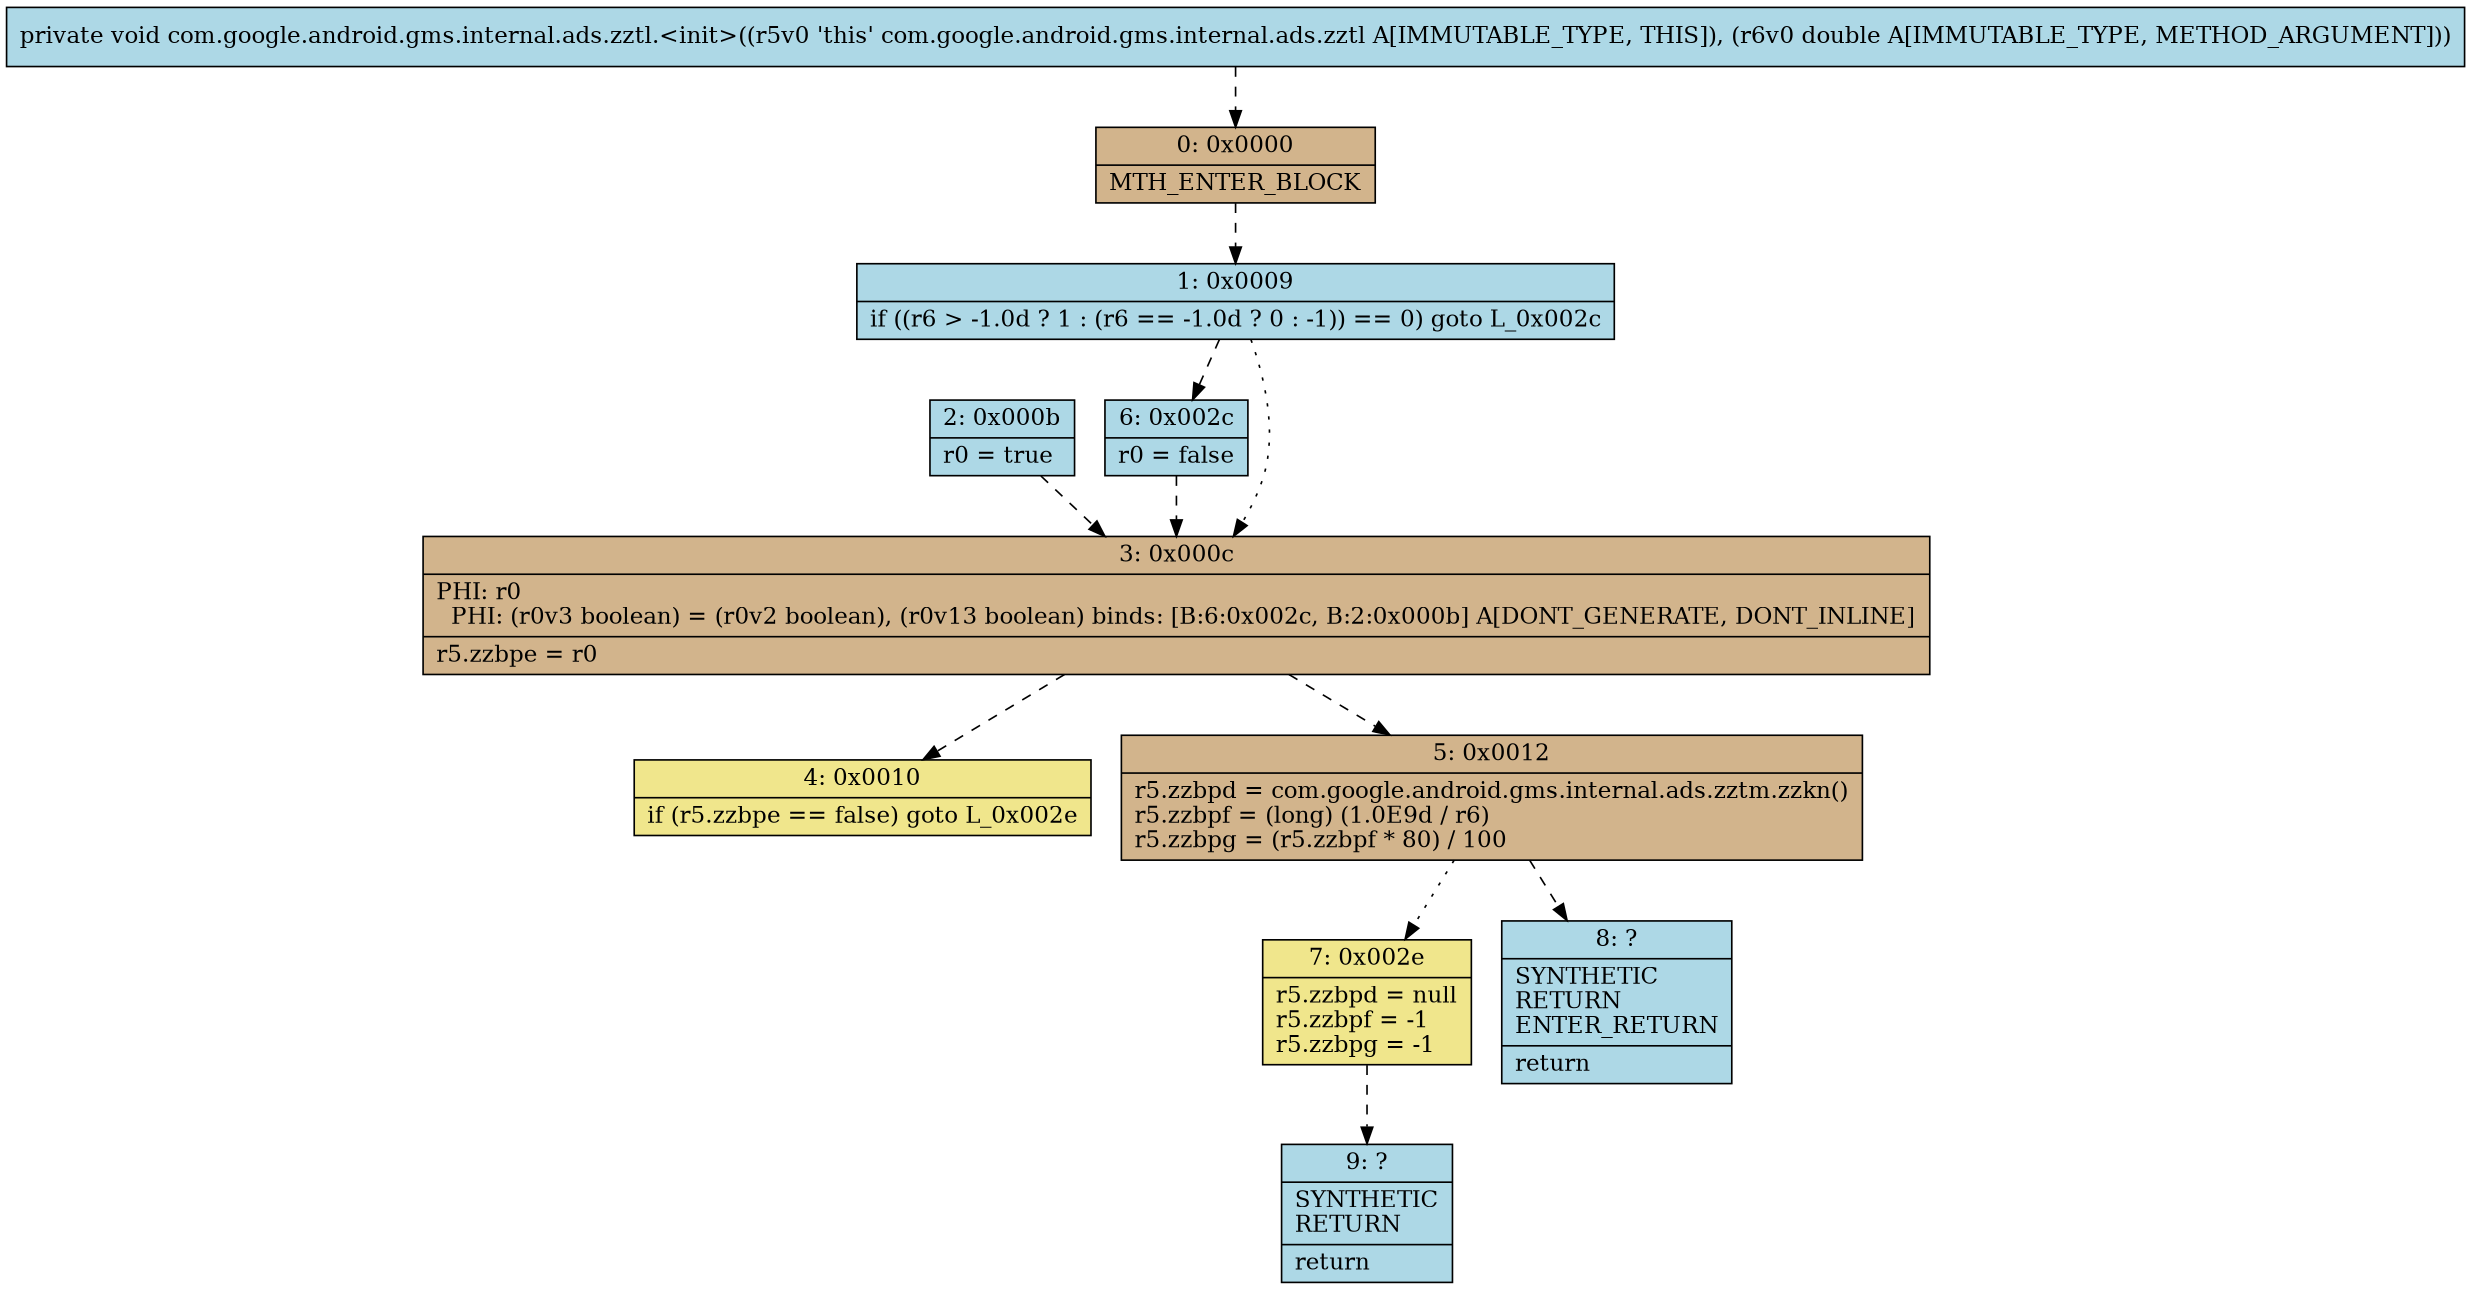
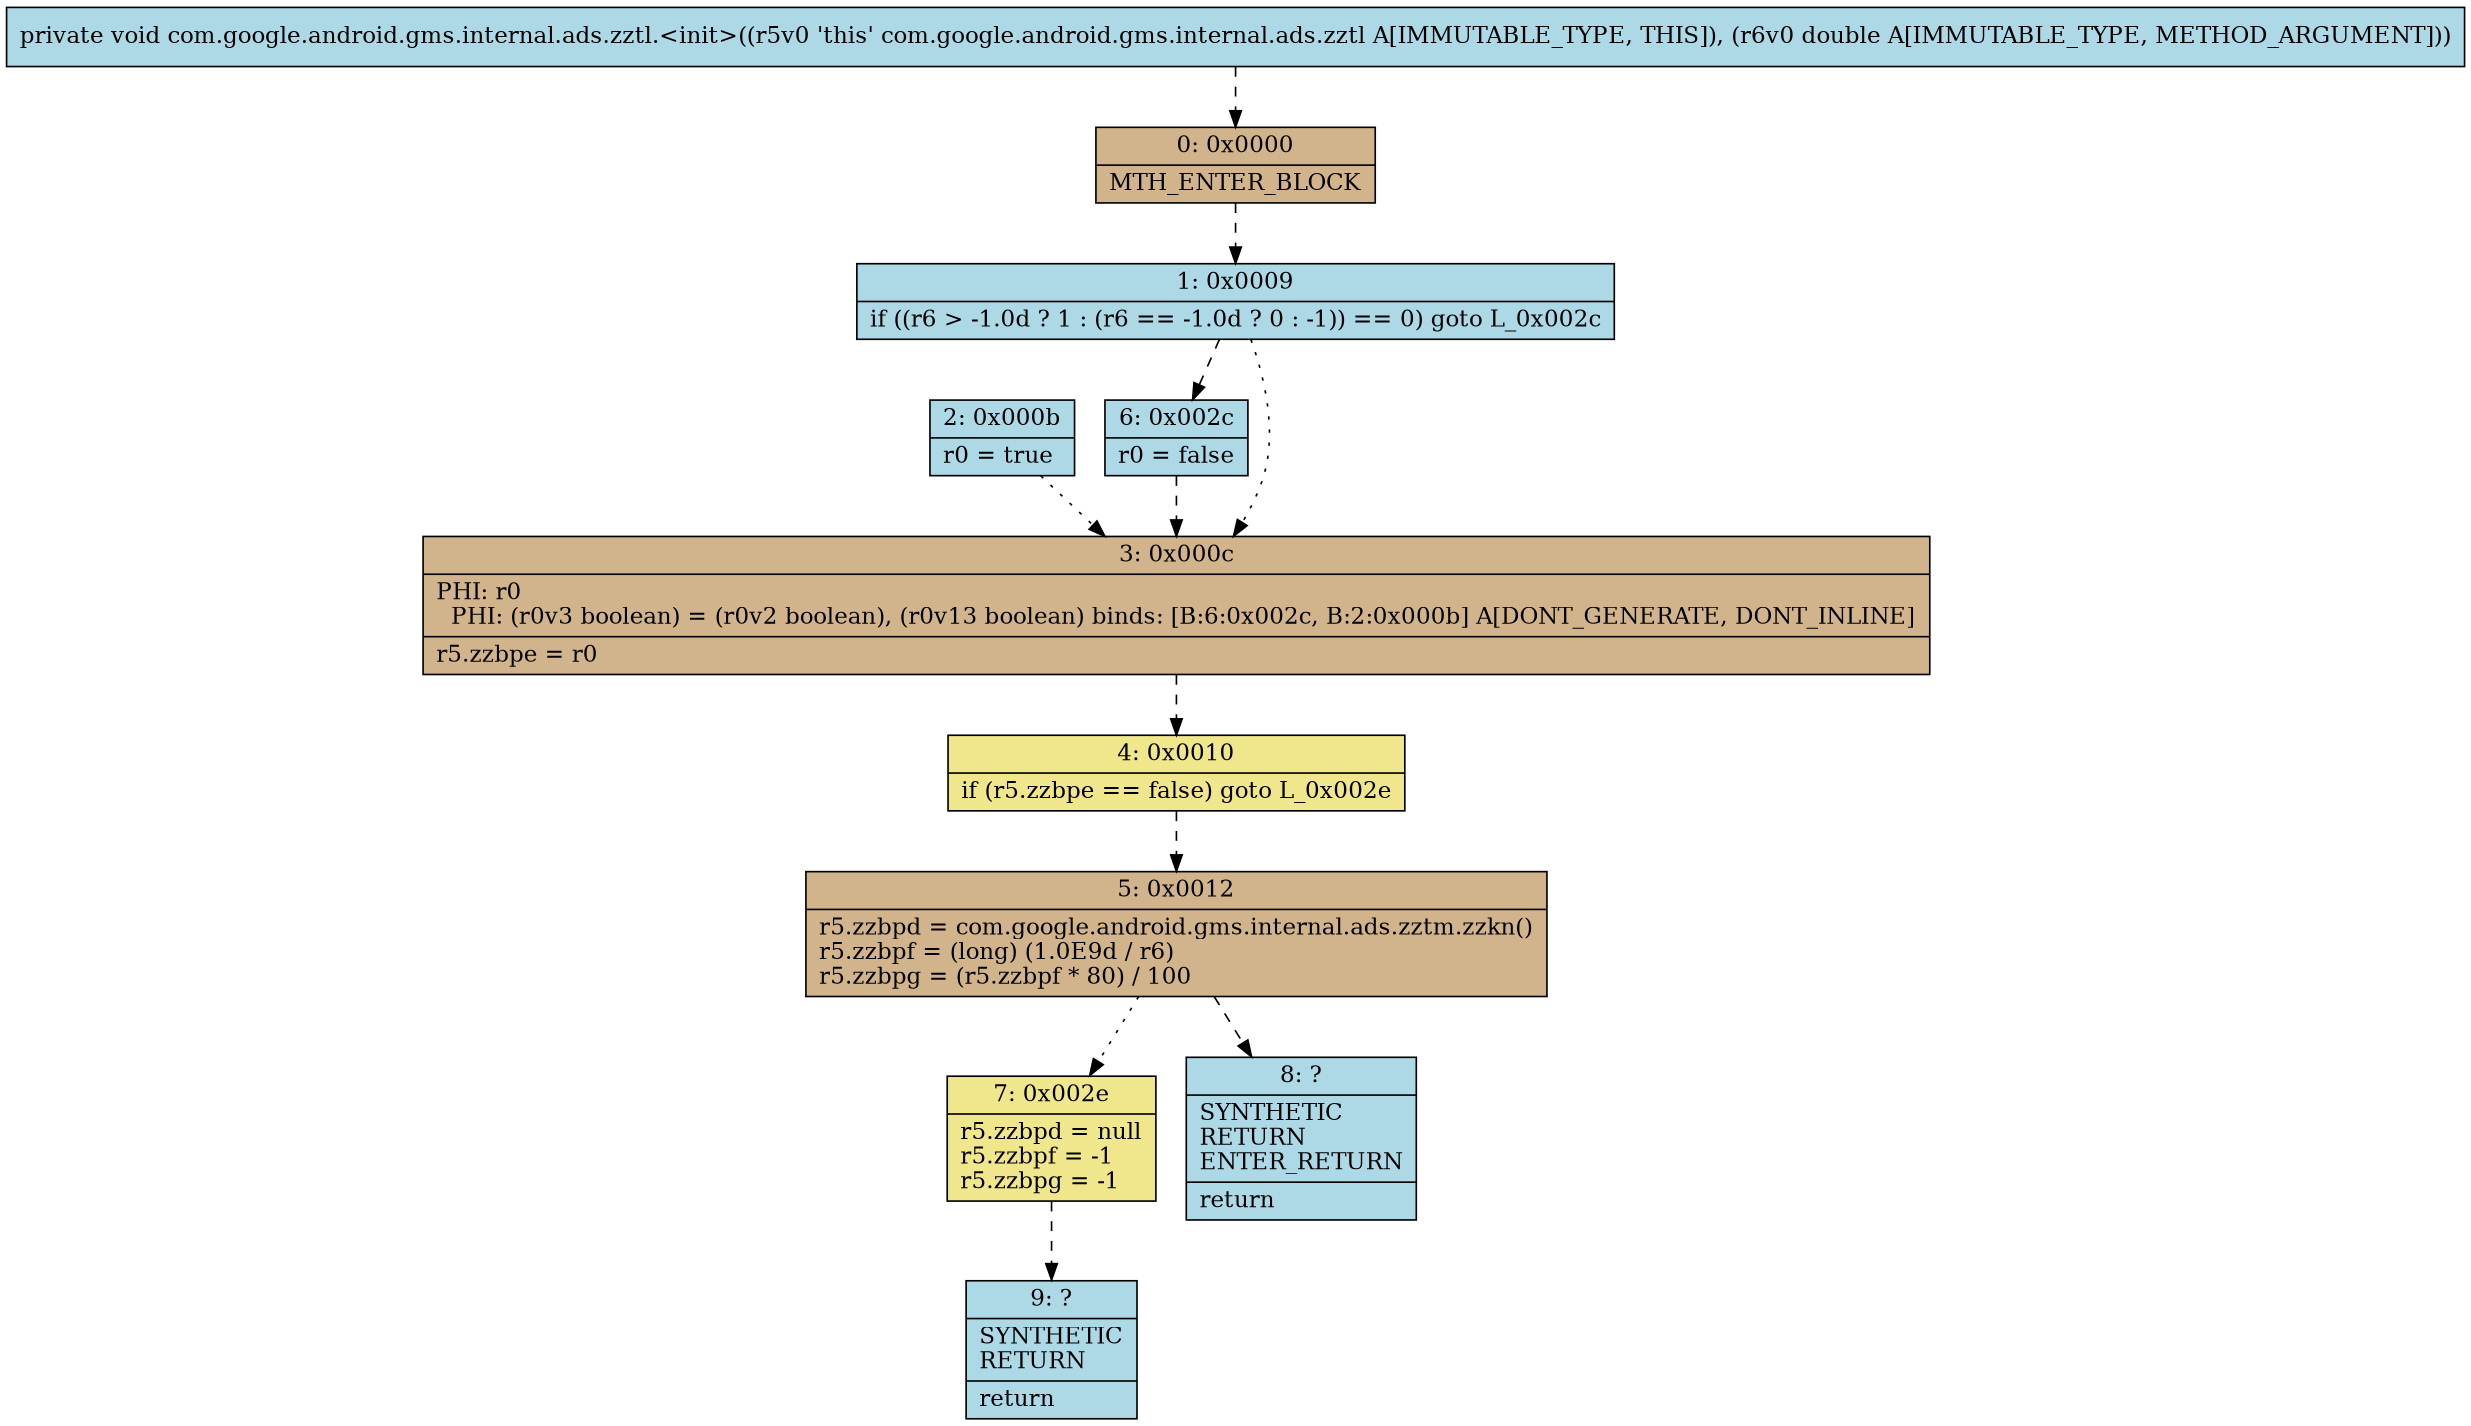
edge "2: 0x000b" -> "3: 0x000c": style dashed -> dotted
edge "3: 0x000c" -> "5: 0x0012": now "4: 0x0010" -> "5: 0x0012"
